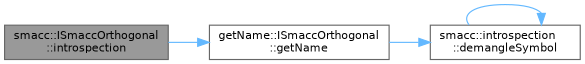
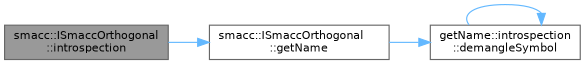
node "getName::ISmaccOrthogonal ::getName": label "getName::ISmaccOrthogonal ::getName" -> "smacc::ISmaccOrthogonal ::getName"
node "smacc::introspection ::demangleSymbol": label "smacc::introspection ::demangleSymbol" -> "getName::introspection ::demangleSymbol"
